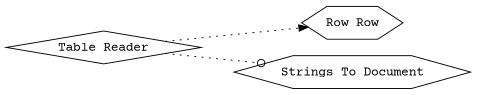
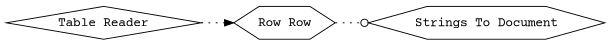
edge "Table Reader" -> "Strings To Document": now "Row Row" -> "Strings To Document"
